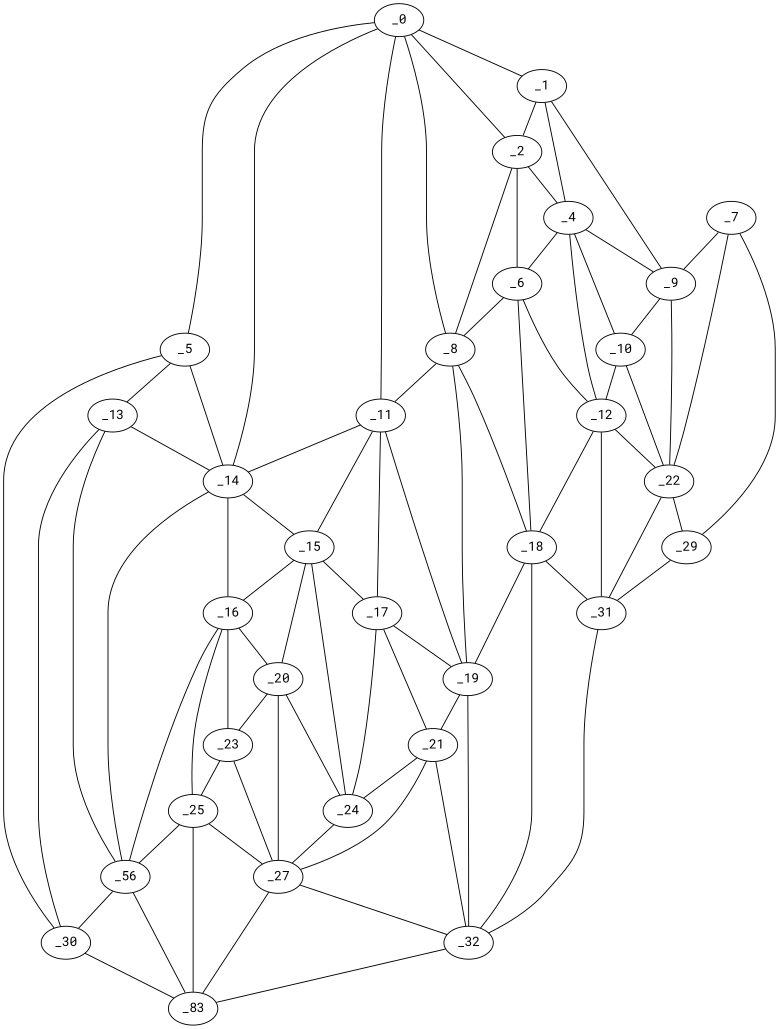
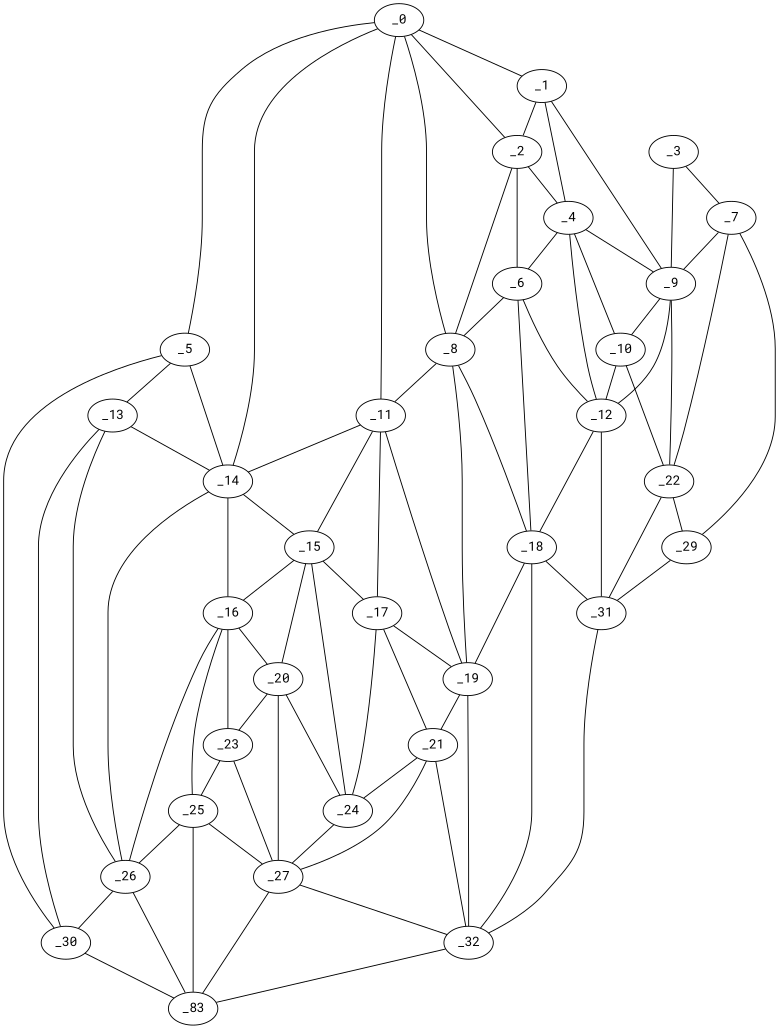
node "_3": added
edge "_12" -- "_22": now "_12" -- "_9"
node "_56": label "_56" -> "_26"
